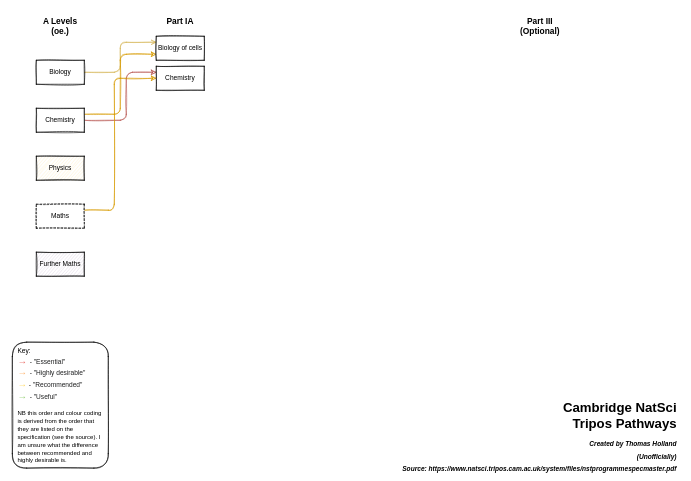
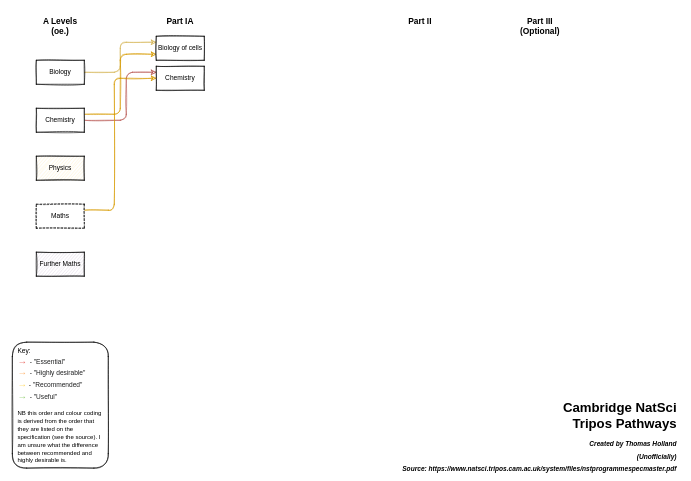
node "Part II": added
edge "Biology" -> "Biology of cells": arrowhead open -> classic
